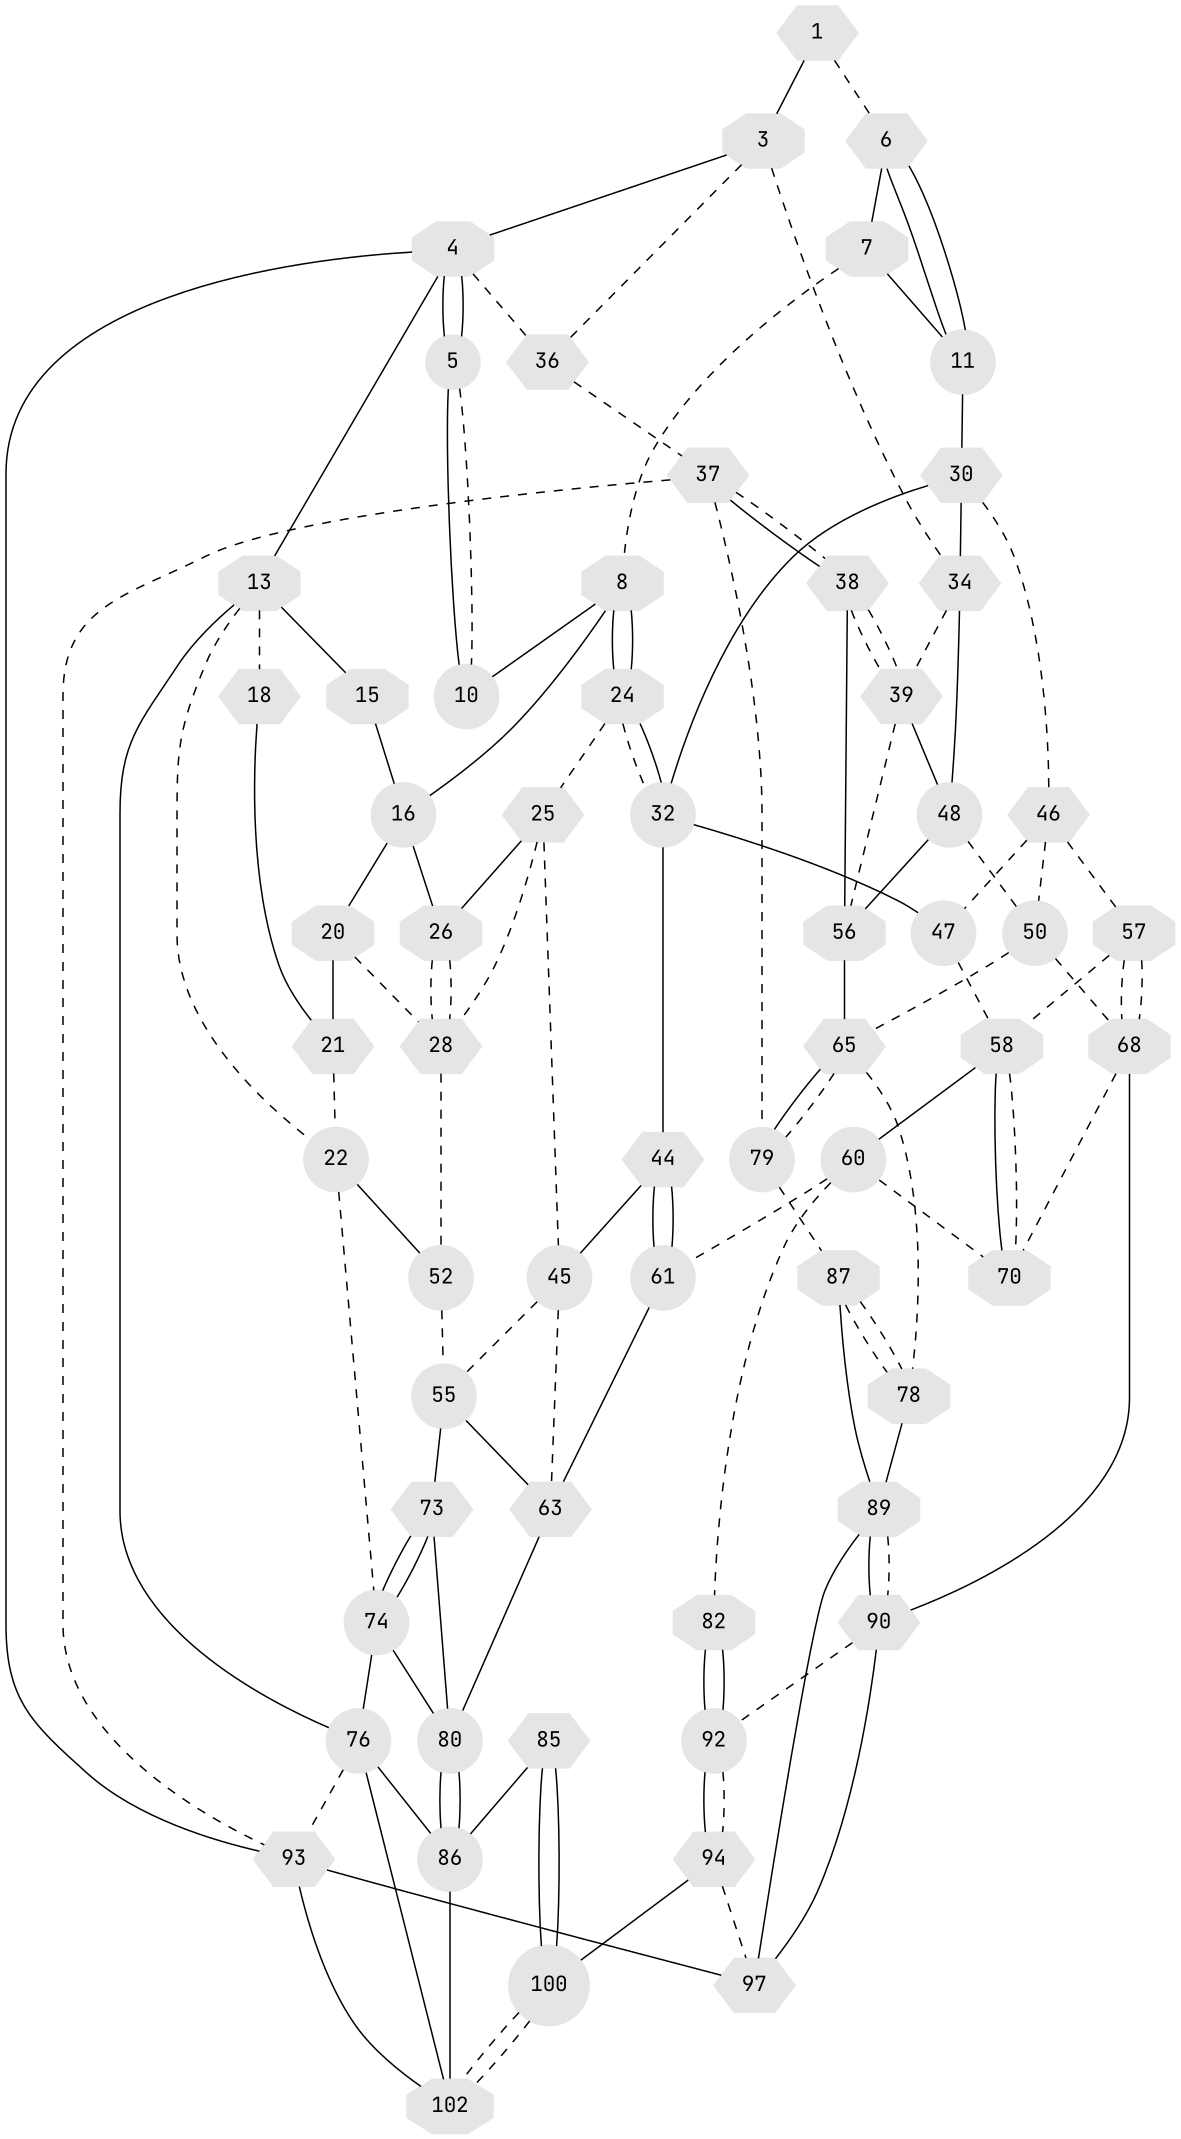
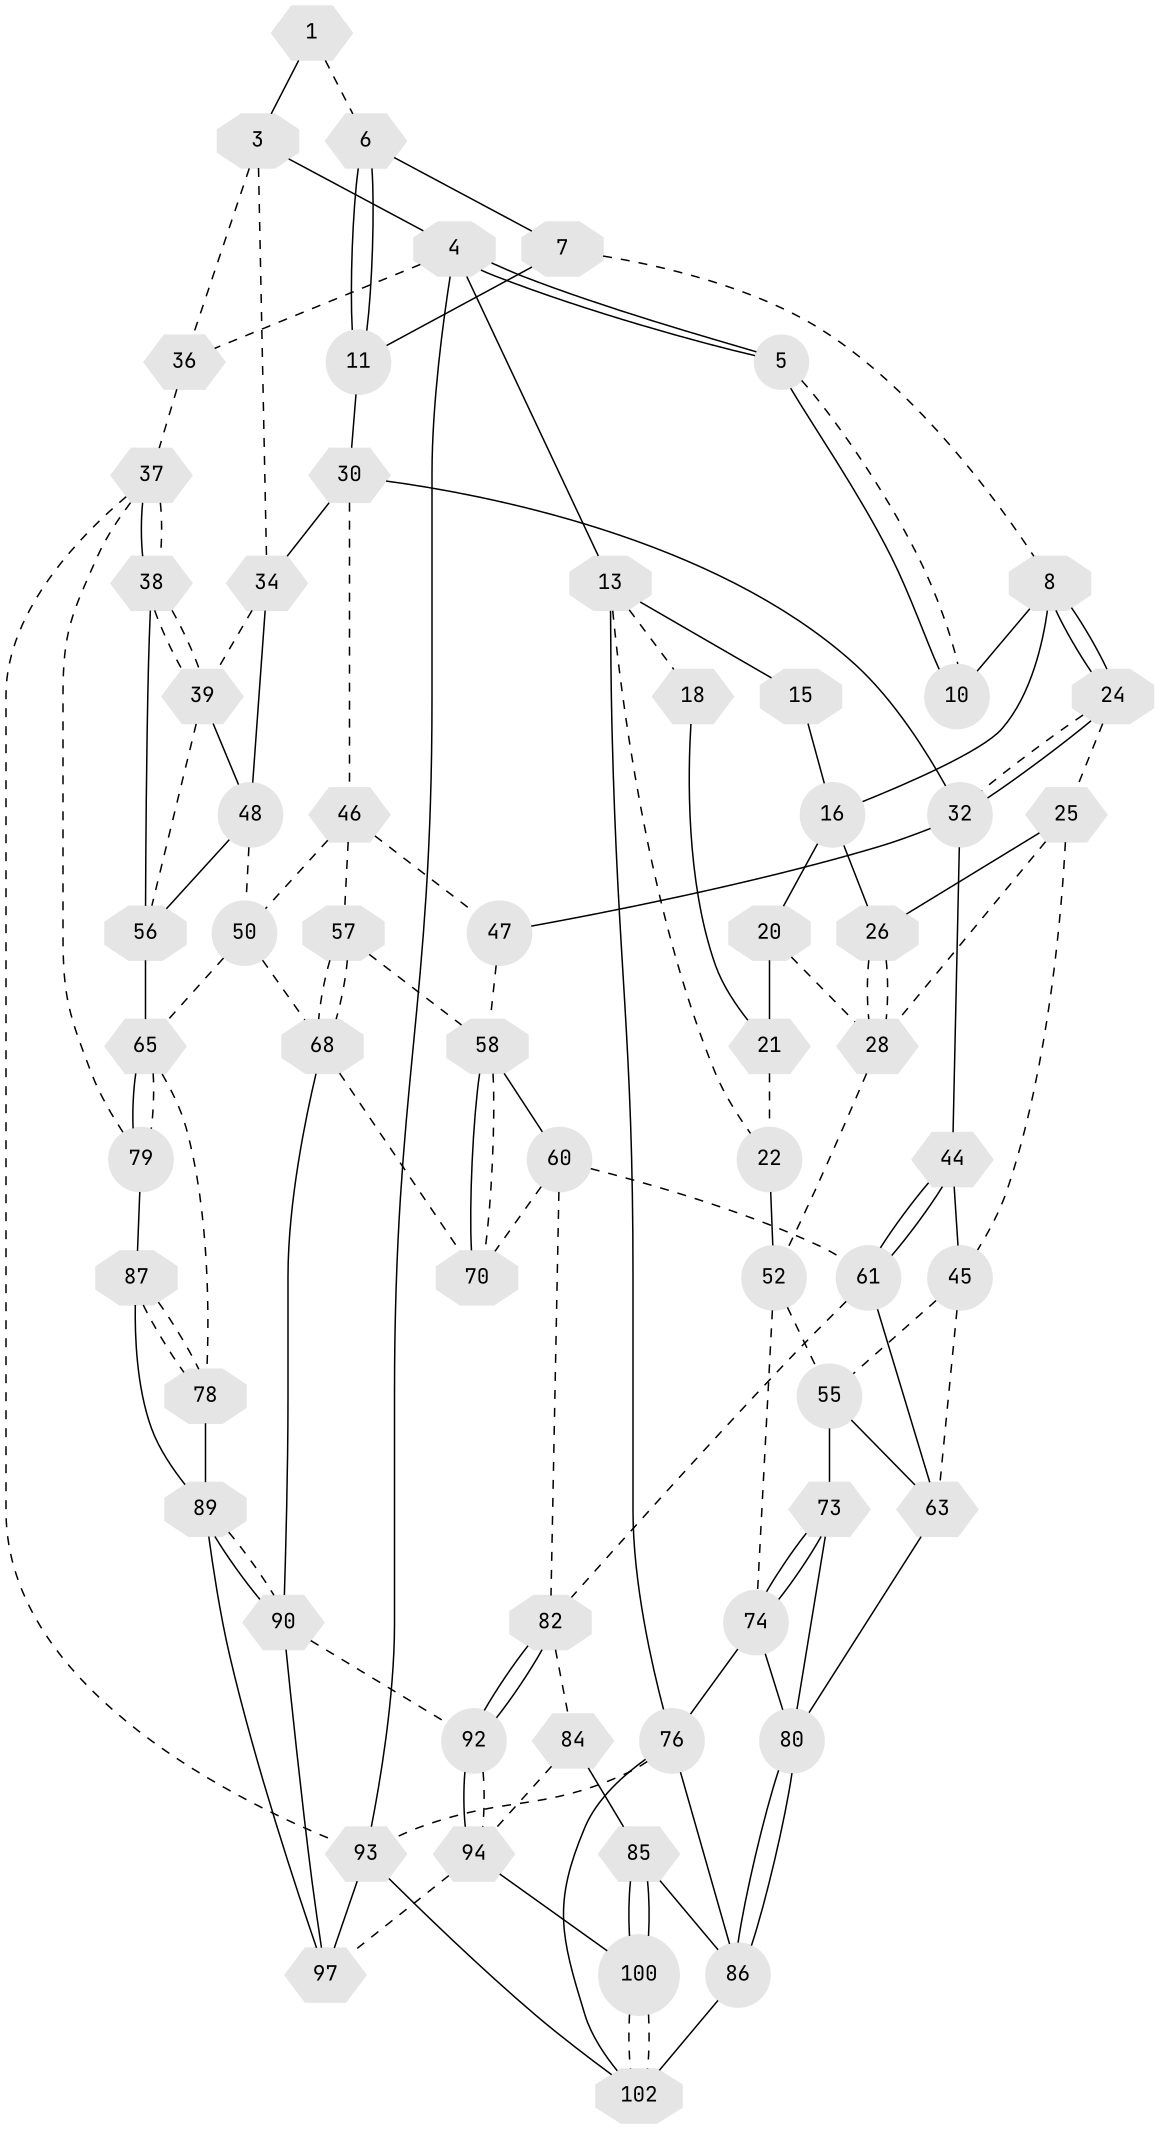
edge "79" -- "87": style dashed -> solid
edge "22" -- "74": now "52" -- "74"
edge "61" -- "82": added
node "84": added
